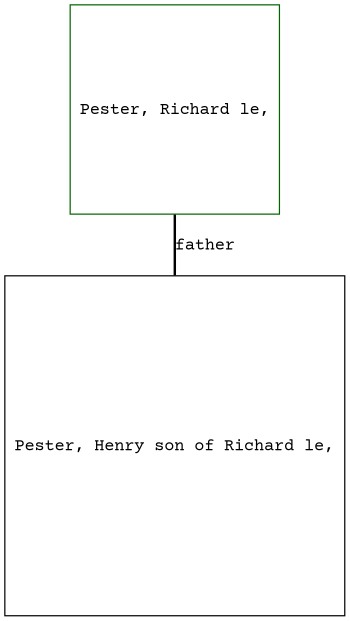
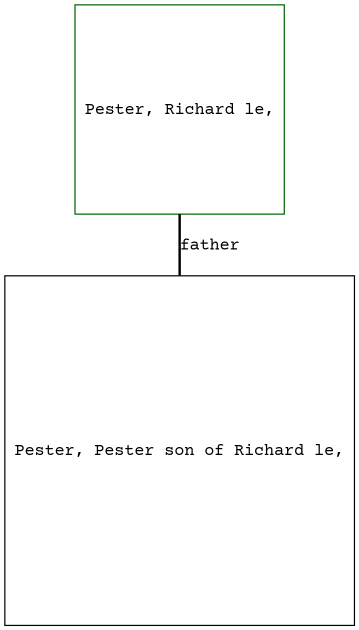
node "Pester, Henry son of Richard le,": label "Pester, Henry son of Richard le," -> "Pester, Pester son of Richard le,"
